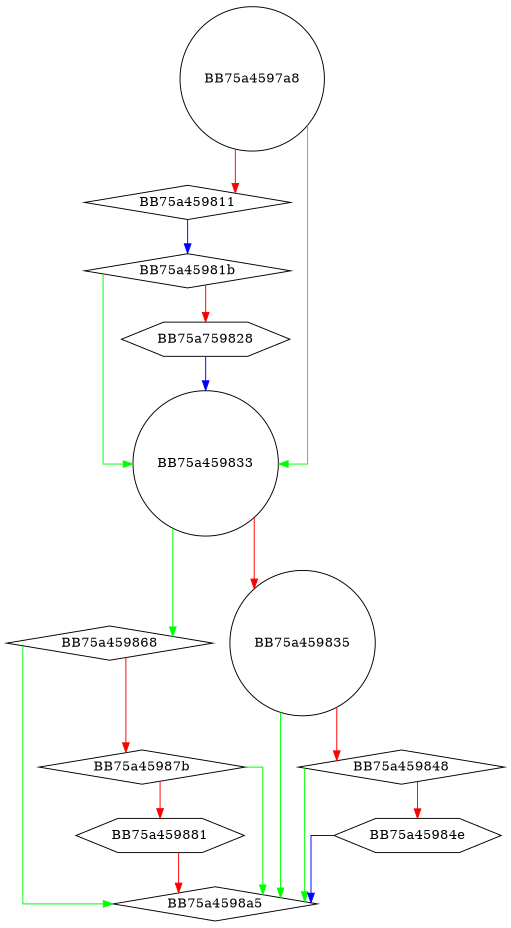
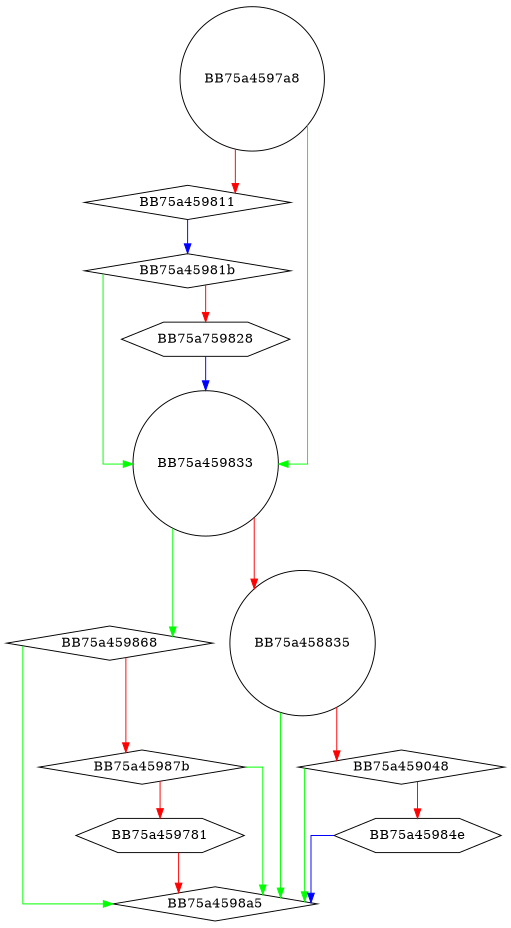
node "BB75a459835": label "BB75a459835" -> "BB75a458835"
node "BB75a459848": label "BB75a459848" -> "BB75a459048"
node "BB75a459881": label "BB75a459881" -> "BB75a459781"
